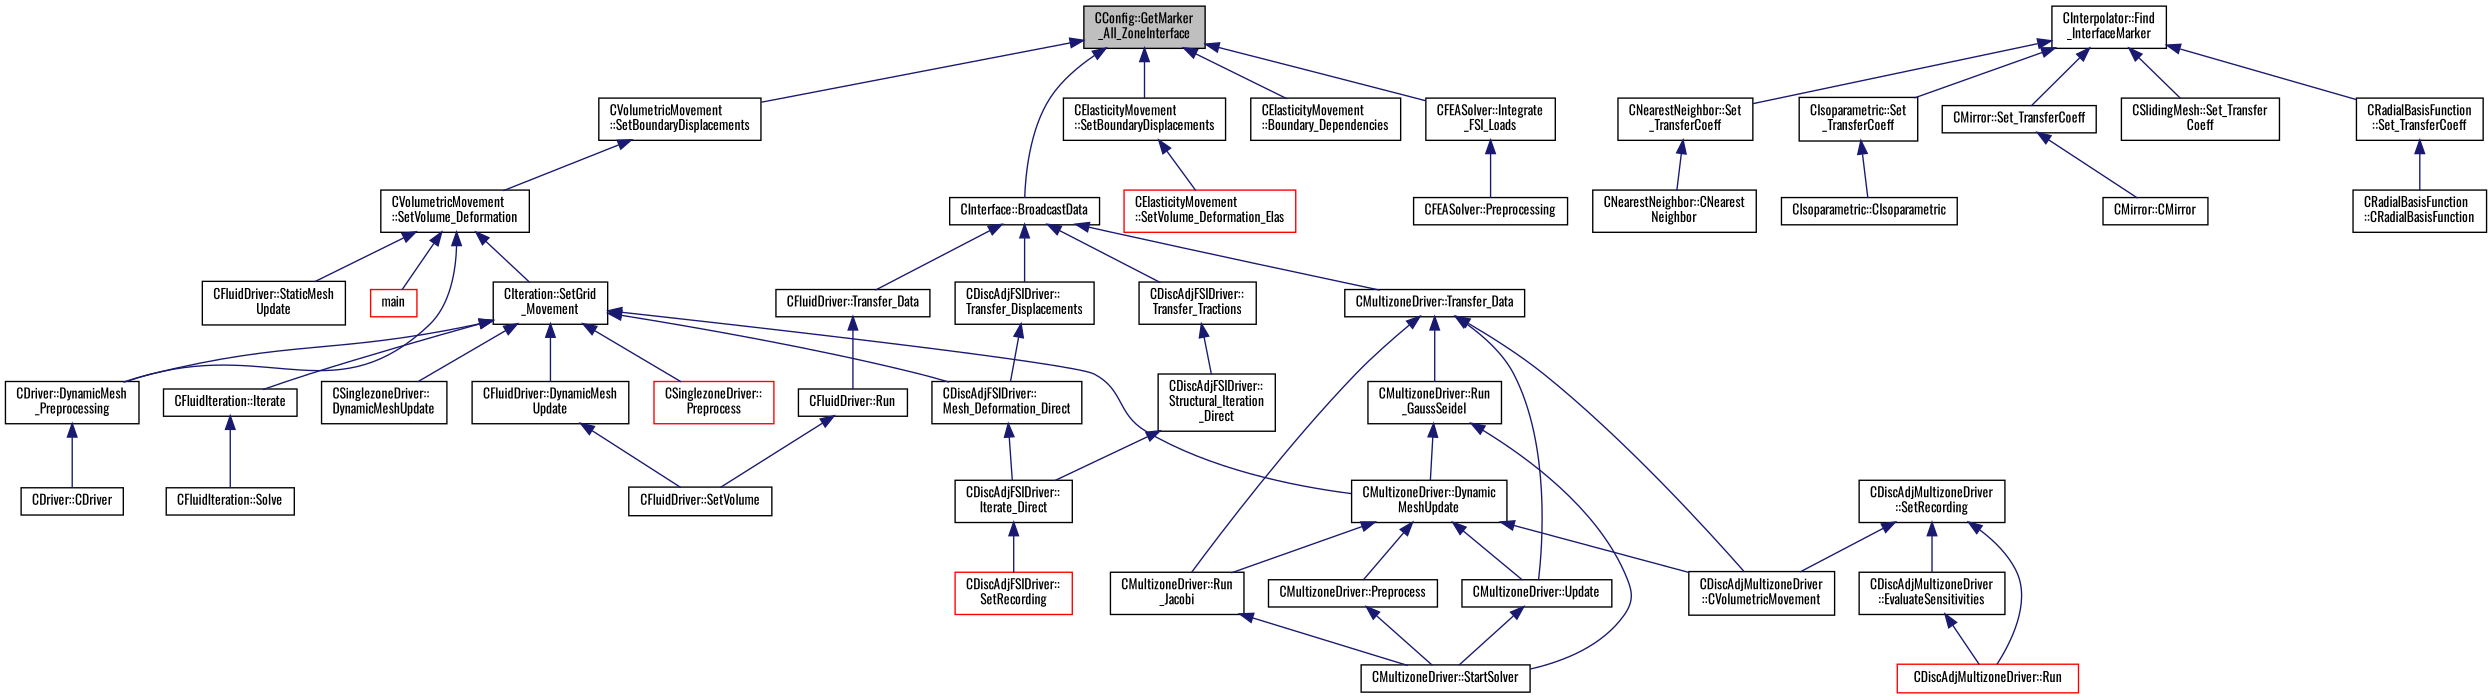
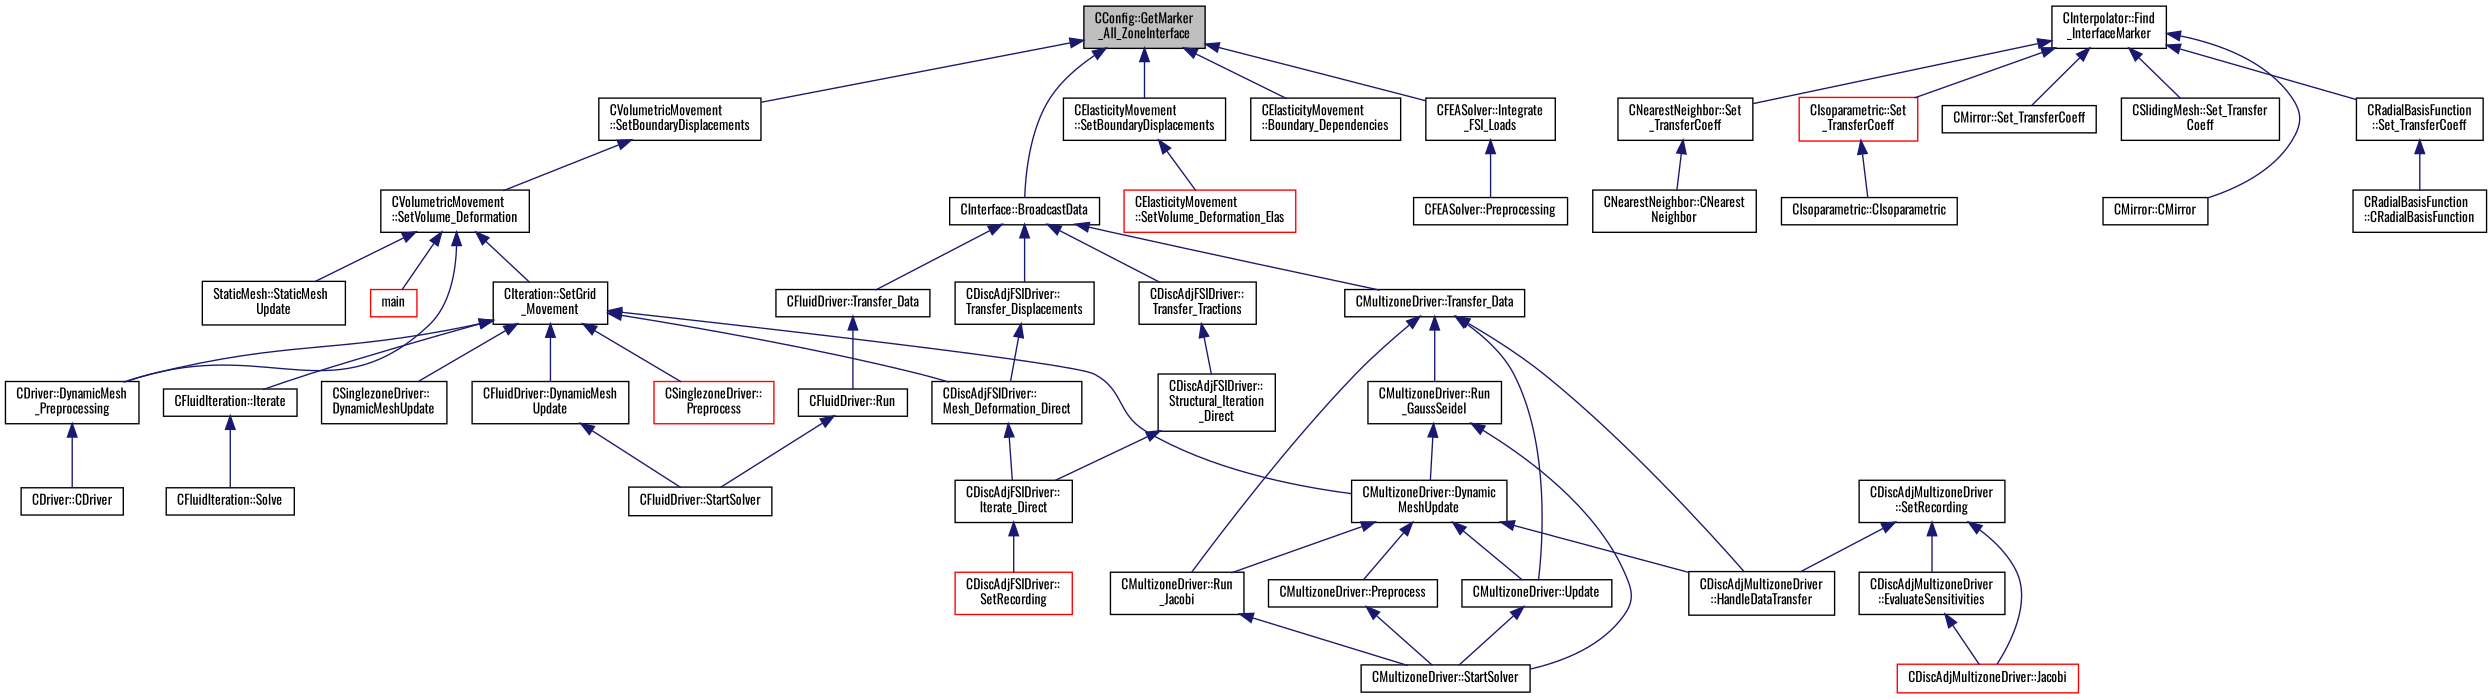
node "CIsoparametric::Set _TransferCoeff": color black -> red
edge "CMirror::CMirror" -> "CMirror::Set_TransferCoeff": now "CMirror::CMirror" -> "CInterpolator::Find _InterfaceMarker"
node "CFluidDriver::StaticMesh Update": label "CFluidDriver::StaticMesh Update" -> "StaticMesh::StaticMesh Update"
node "CFluidDriver::SetVolume": label "CFluidDriver::SetVolume" -> "CFluidDriver::StartSolver"
node "CDiscAdjMultizoneDriver ::CVolumetricMovement": label "CDiscAdjMultizoneDriver ::CVolumetricMovement" -> "CDiscAdjMultizoneDriver ::HandleDataTransfer"
node "CDiscAdjMultizoneDriver::Run": label "CDiscAdjMultizoneDriver::Run" -> "CDiscAdjMultizoneDriver::Jacobi"
